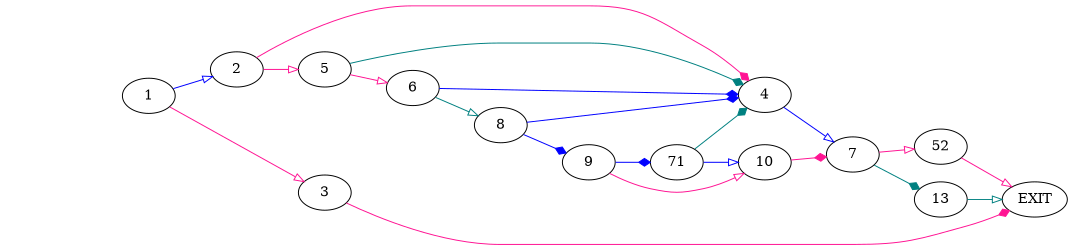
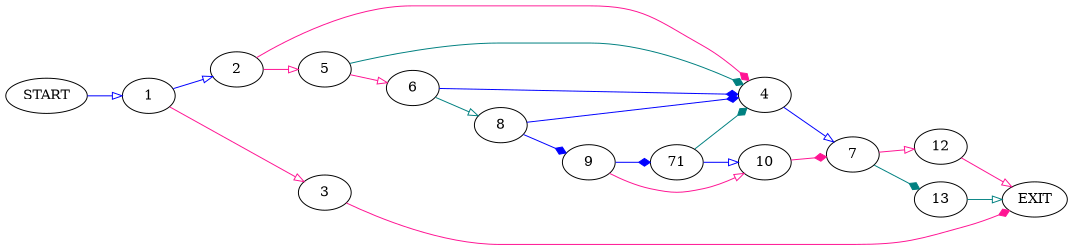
node "START": added
node "52": label "52" -> "12"
